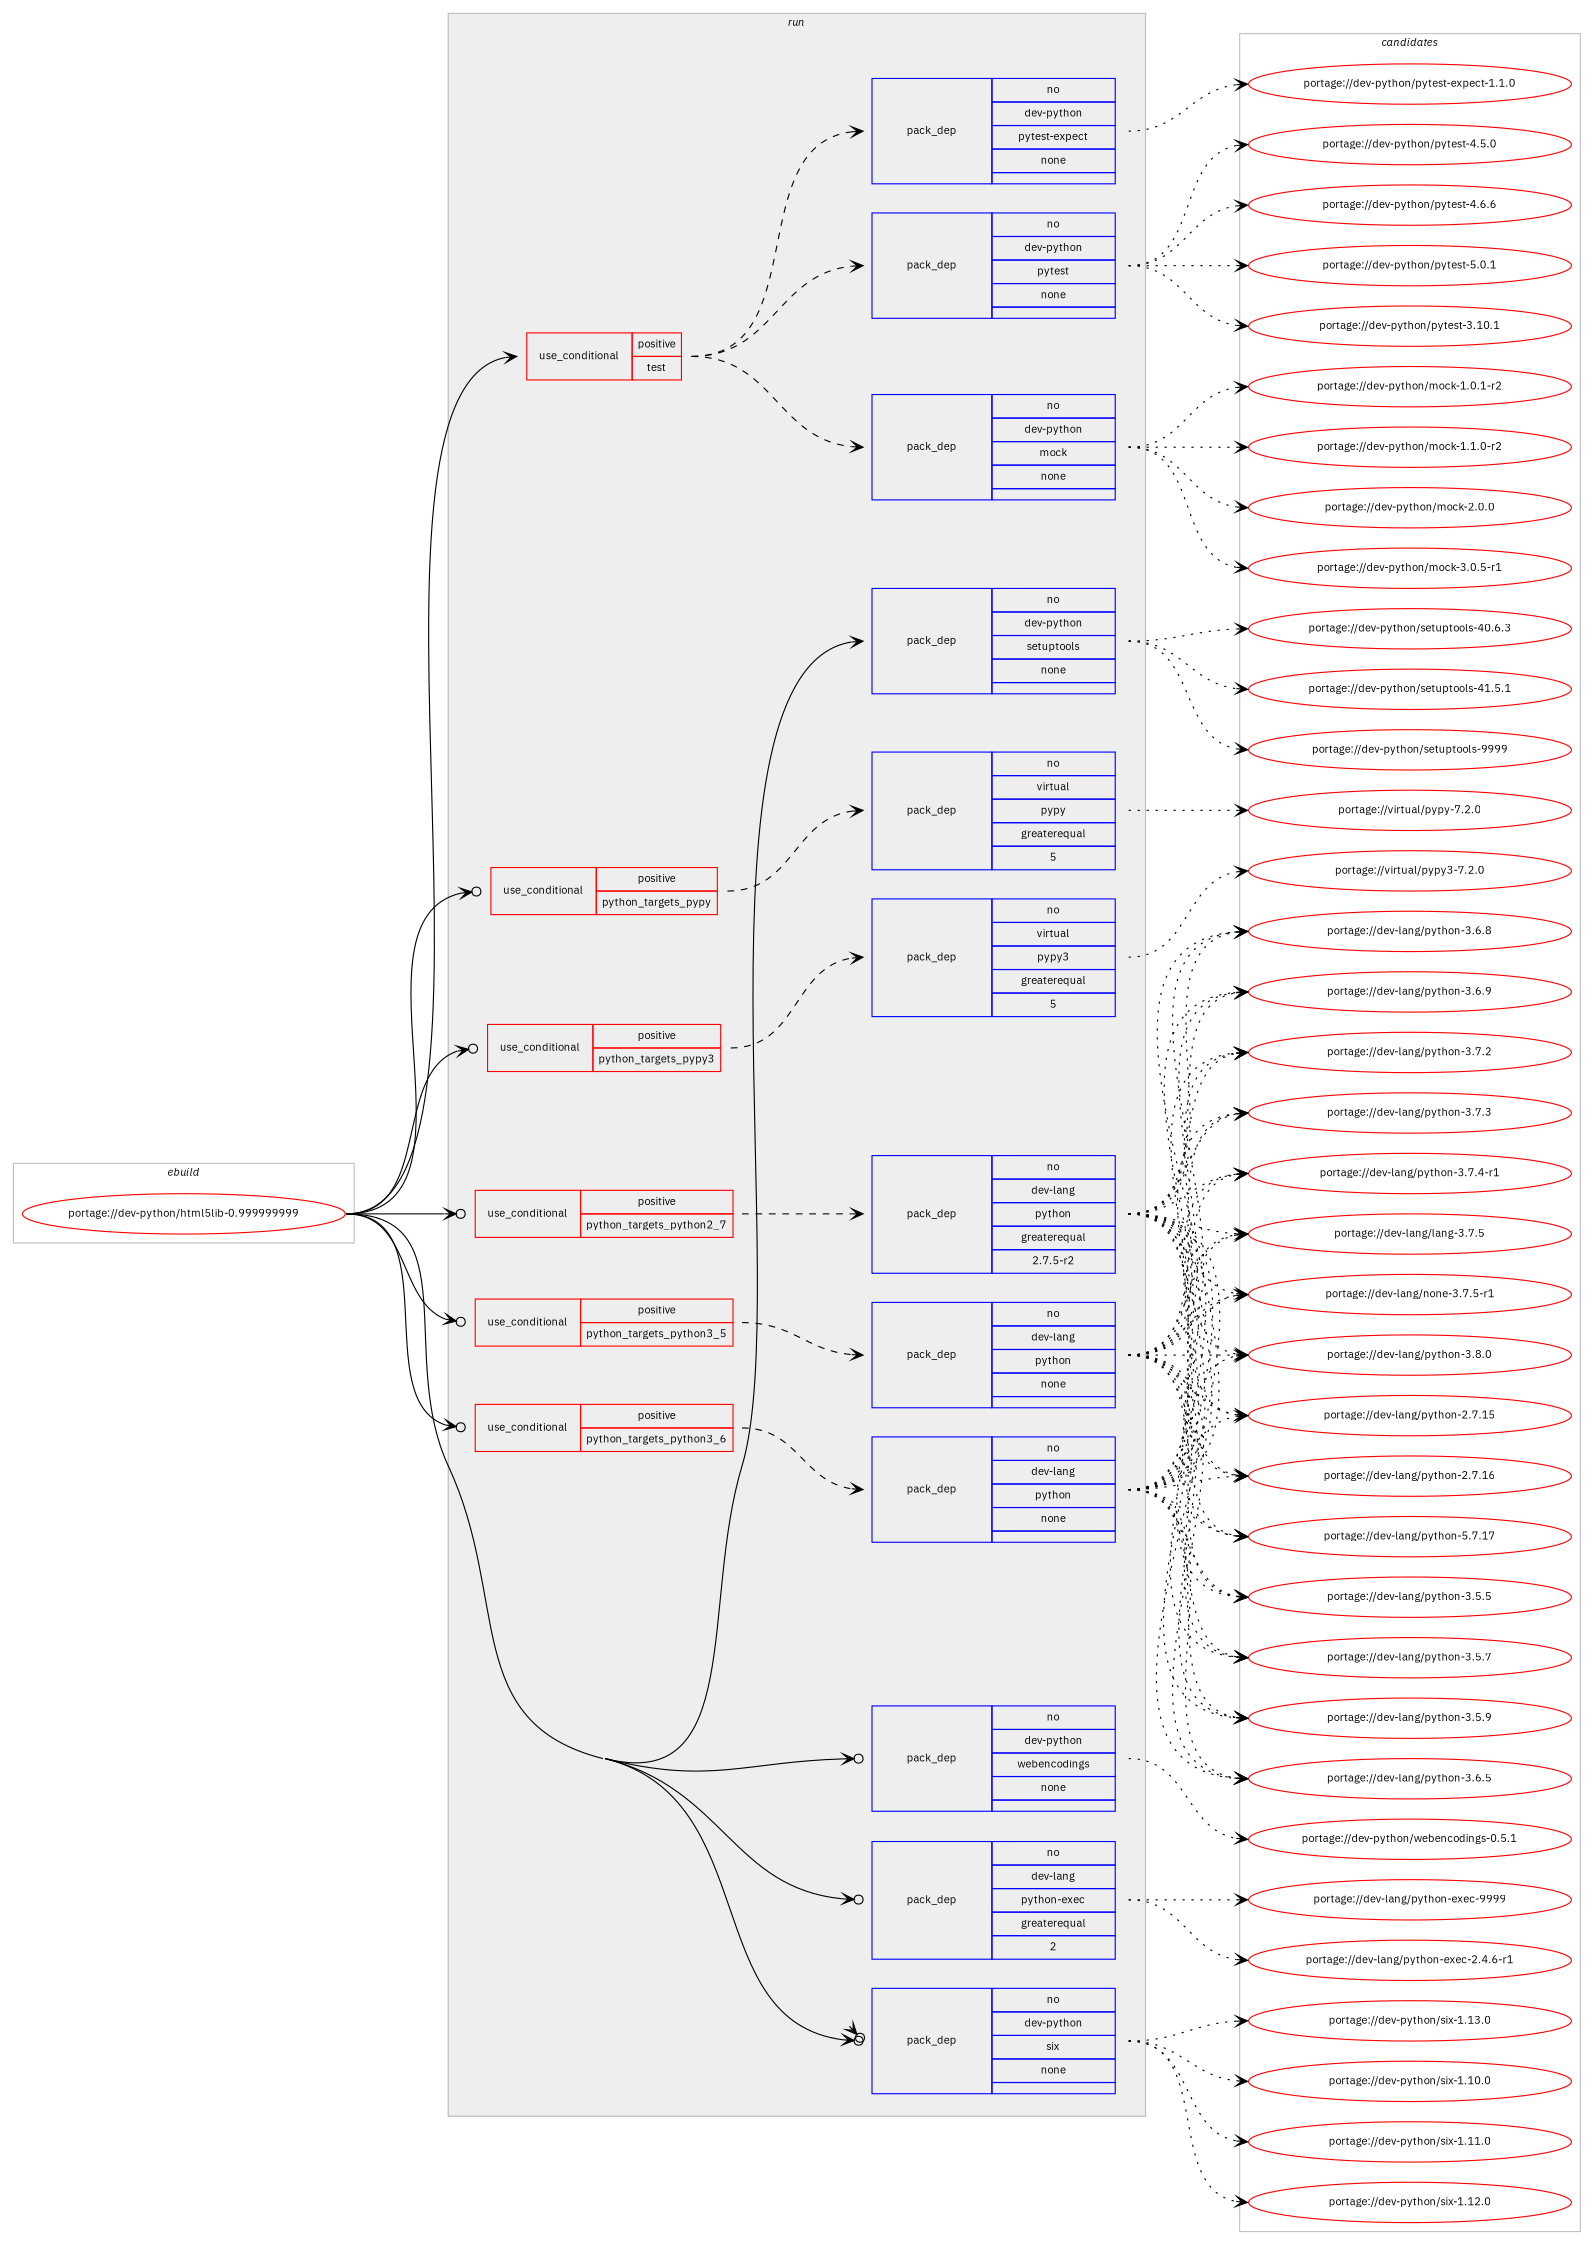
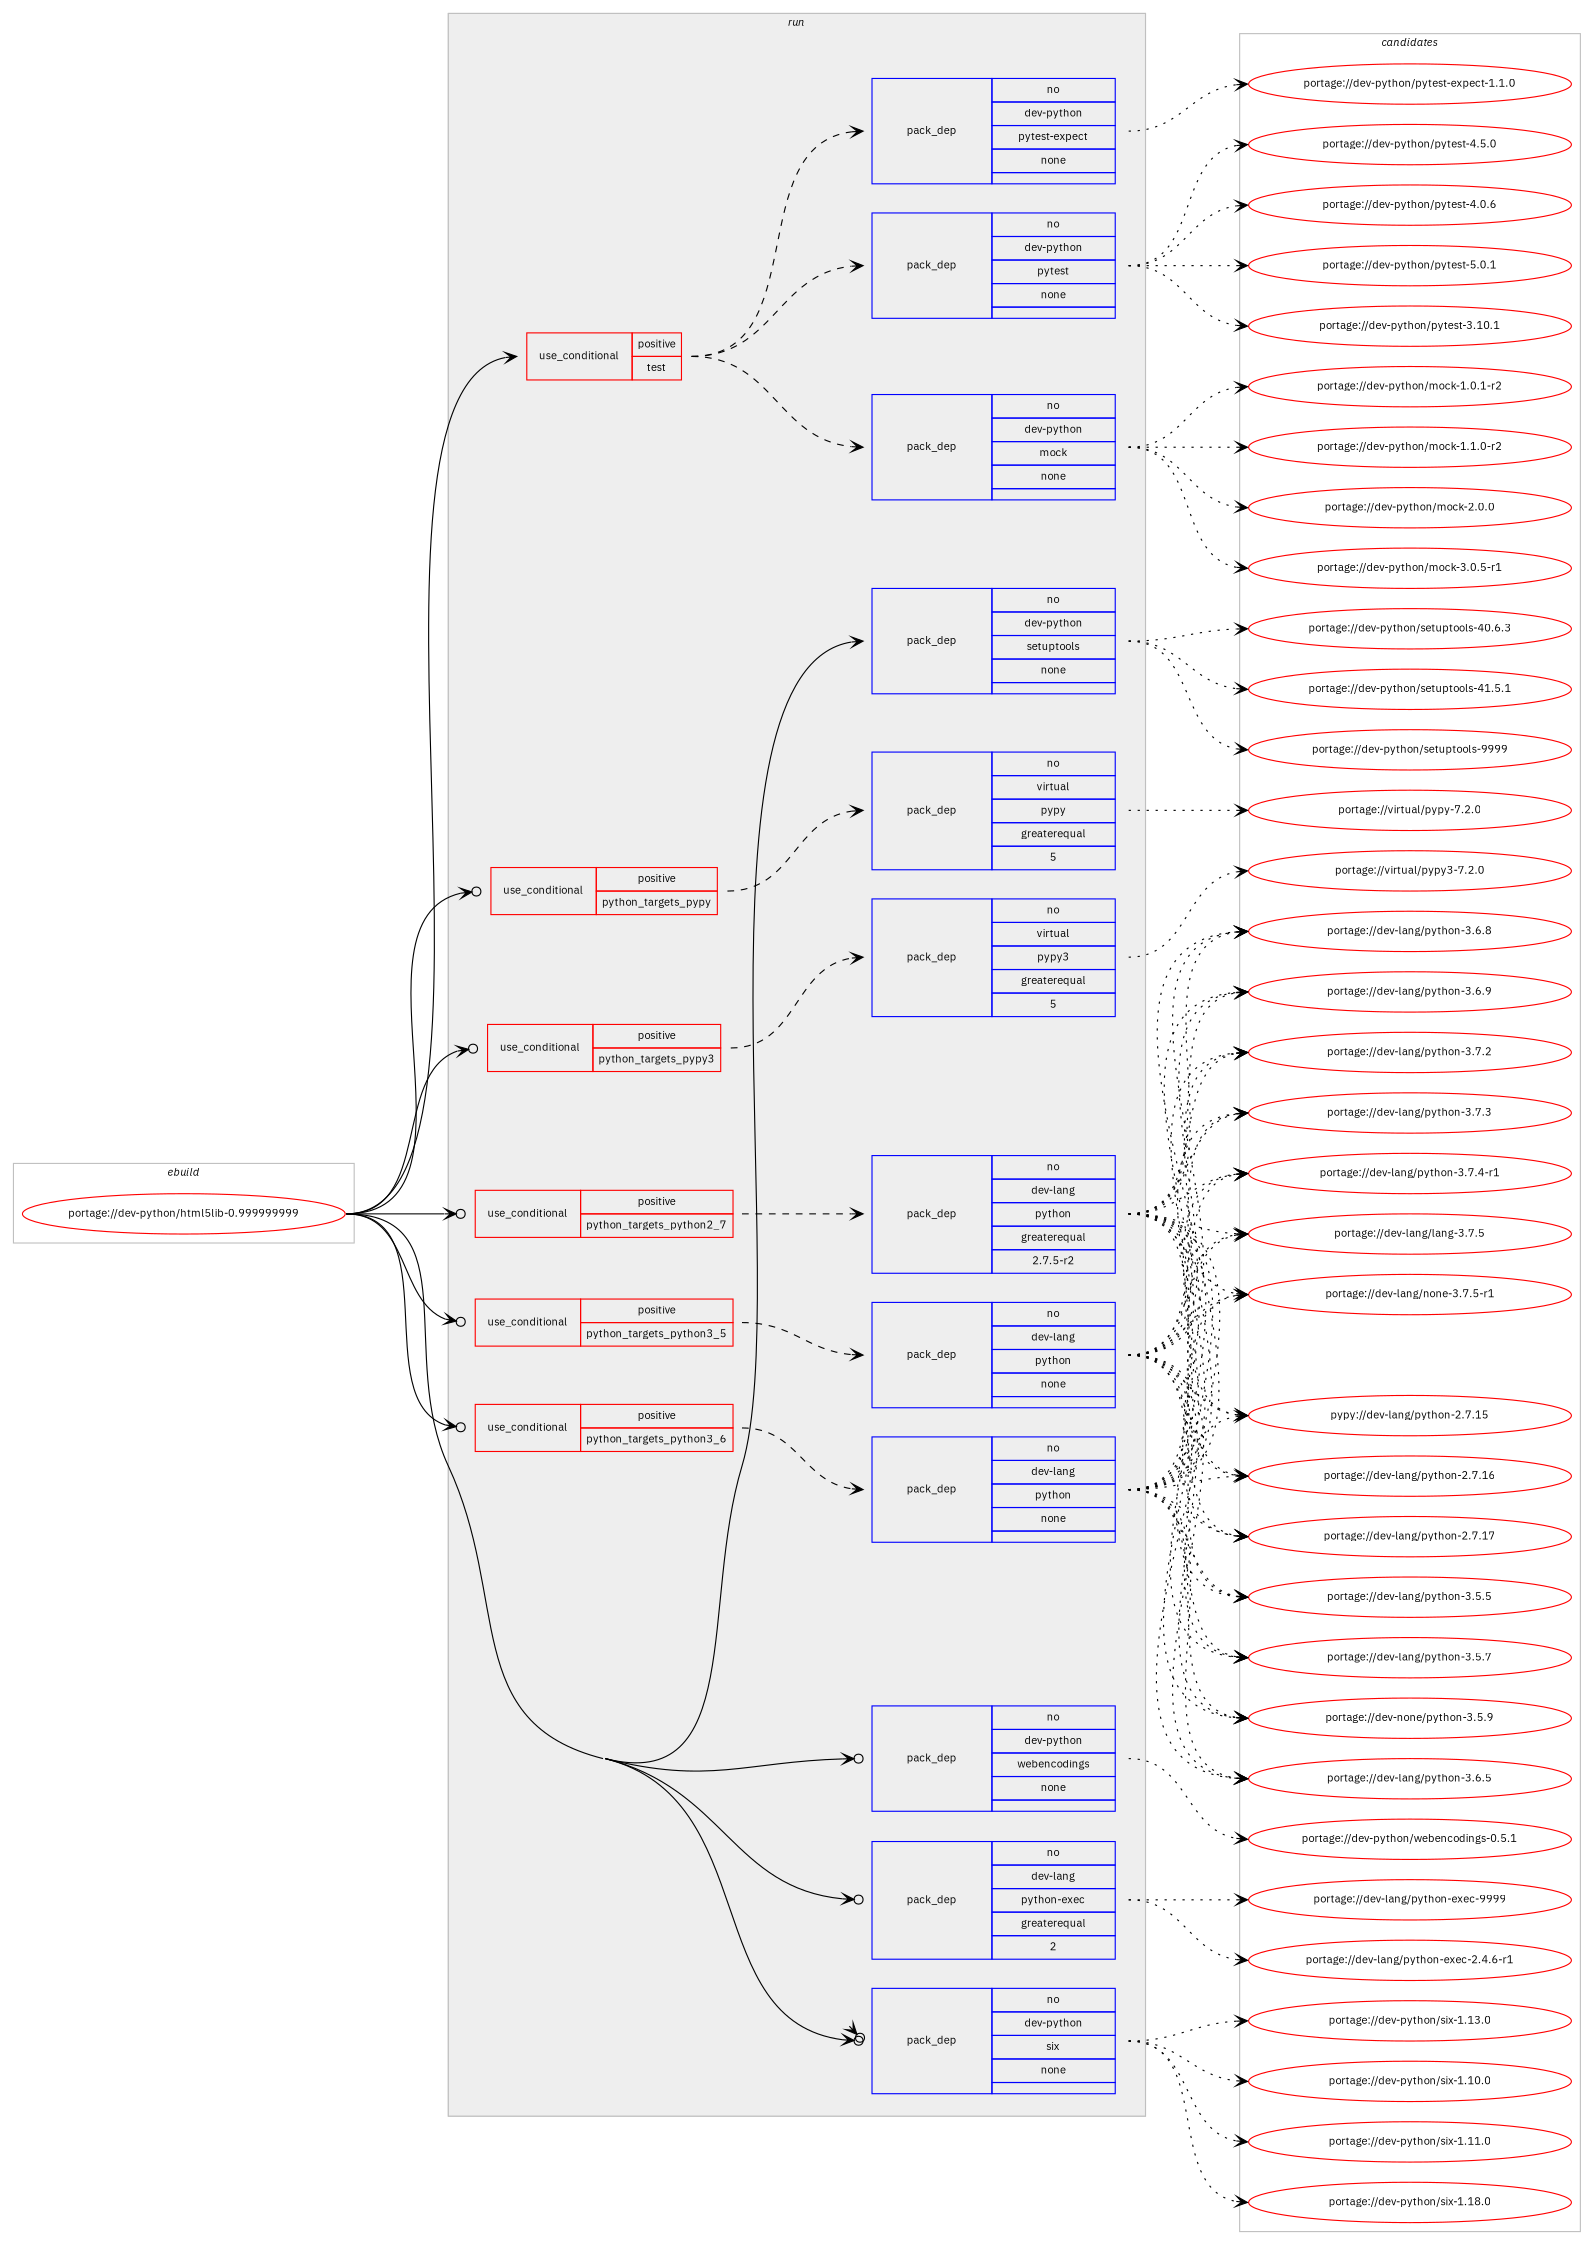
node "portage://dev-python/pytest-4.6.6": label "portage://dev-python/pytest-4.6.6" -> "portage://dev-python/pytest-4.0.6"
node "portage://dev-lang/python-3.8.0": removed
node "portage://dev-lang/python-2.7.15": label "portage://dev-lang/python-2.7.15" -> "pypy://dev-lang/python-2.7.15"
node "portage://dev-lang/python-5.7.17": label "portage://dev-lang/python-5.7.17" -> "portage://dev-lang/python-2.7.17"
node "portage://dev-lang/python-3.5.9": label "portage://dev-lang/python-3.5.9" -> "portage://dev-none/python-3.5.9"
node "portage://dev-python/six-1.12.0": label "portage://dev-python/six-1.12.0" -> "portage://dev-python/six-1.18.0"
